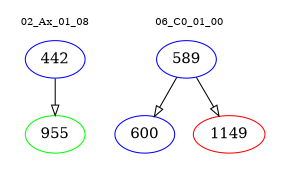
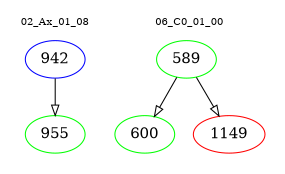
node "442": label "442" -> "942"
node "589": color blue -> green
node "600": color blue -> green
